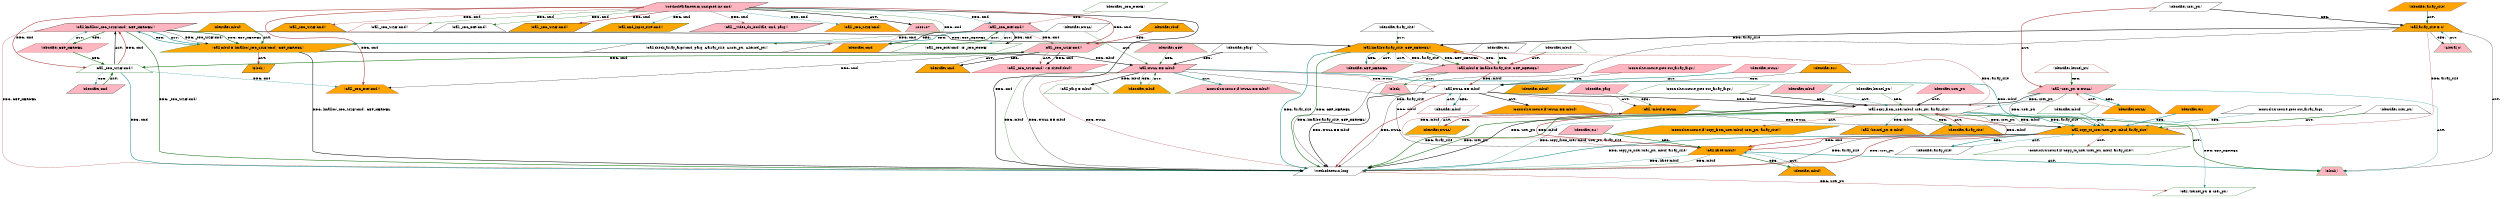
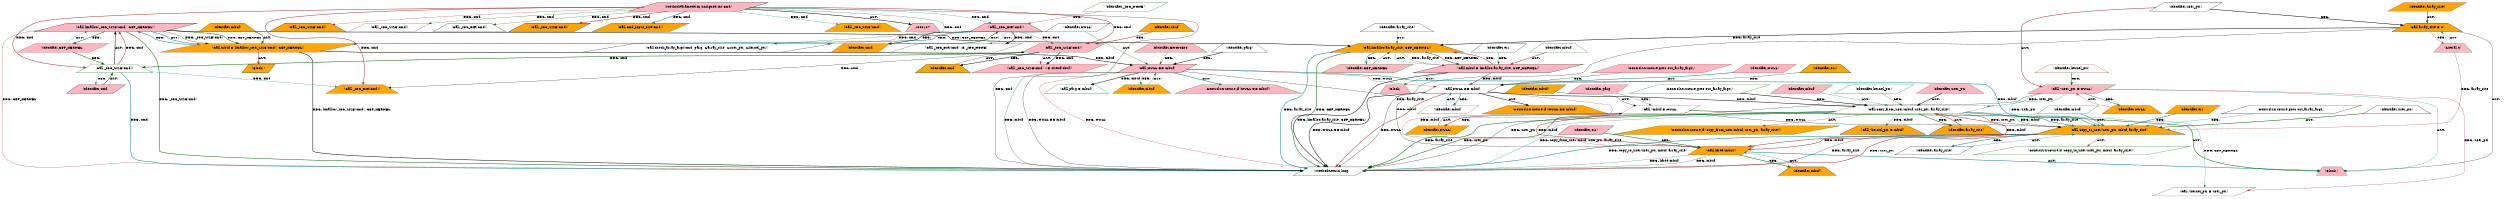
edge "(MethodParameterIn,unsigned int cmd)" -> "(Call,cmd_input_size(cmd))": style solid -> bold
node "(Call,__video_do_ioctl(file, cmd, parg))": removed
edge "(Call,array_size = 0)" -> "(Literal,0)": color black -> brown
edge "(MethodParameterIn,unsigned int cmd)" -> "(MethodReturn,long)": style bold -> solid
node "(Call,mbuf = kmalloc(_IOC_SIZE(cmd), GFP_KERNEL))": color darkgreen -> brown
node "(Identifier,GFP)": label "(Identifier,GFP)" -> "(Identifier,ENOMEM)"
edge "(Call,kmalloc(array_size, GFP_KERNEL))" -> "(Call,copy_from_user(mbuf, user_ptr, array_size))": removed, label "DDG: array_size"
edge "(Call,*user_ptr = NULL)" -> "(Call,copy_to_user(user_ptr, mbuf, array_size))": color black -> teal
node "(Call,*mbuf = NULL)": fillcolor orange -> white
edge "(Call,*user_ptr = NULL)" -> "(MethodReturn,long)": style bold -> solid
edge "(Call,mbuf = kmalloc(array_size, GFP_KERNEL))" -> "(MethodReturn,long)": style solid -> bold
edge "(Call,array_size = 0)" -> "(Call,copy_to_user(user_ptr, mbuf, array_size))": now "(Literal,0)" -> "(Call,copy_to_user(user_ptr, mbuf, array_size))"
edge "(Call,copy_to_user(user_ptr, mbuf, array_size))" -> "(Call,kfree(mbuf))": label "DDG: cmd" -> "DDG: mbuf"
edge "(MethodReturn,long)" -> "(Call,*kernel_ptr = user_ptr)": now "(Call,*user_ptr = NULL)" -> "(Call,*kernel_ptr = user_ptr)"
